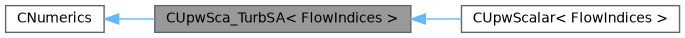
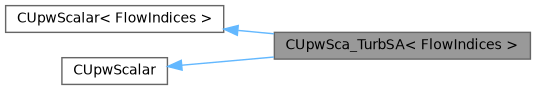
node "CNumerics": label "CNumerics" -> "CUpwScalar"
edge "CUpwScalar< FlowIndices >" -> "CUpwSca_TurbSA< FlowIndices >": reversed
